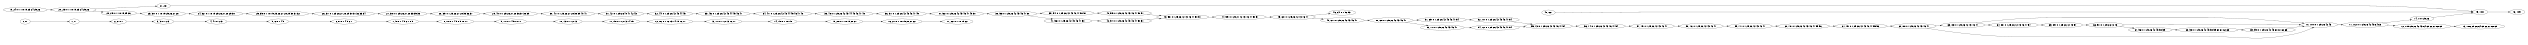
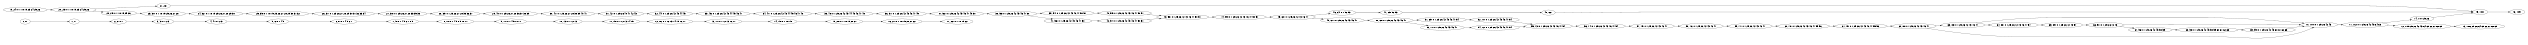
node "47, 65: 52 53": added
node "44, 59: 0 1 25 21 42 43 46 47 50 51": label "44, 59: 0 1 25 21 42 43 46 47 50 51" -> "44, 59: 0 1 25 26 42 43 46 47 50 51"
